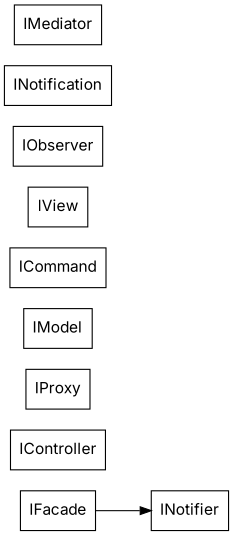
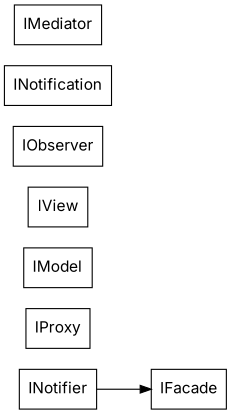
node "ICommand": removed
node "IController": removed
edge "IFacade" -> "INotifier": reversed
